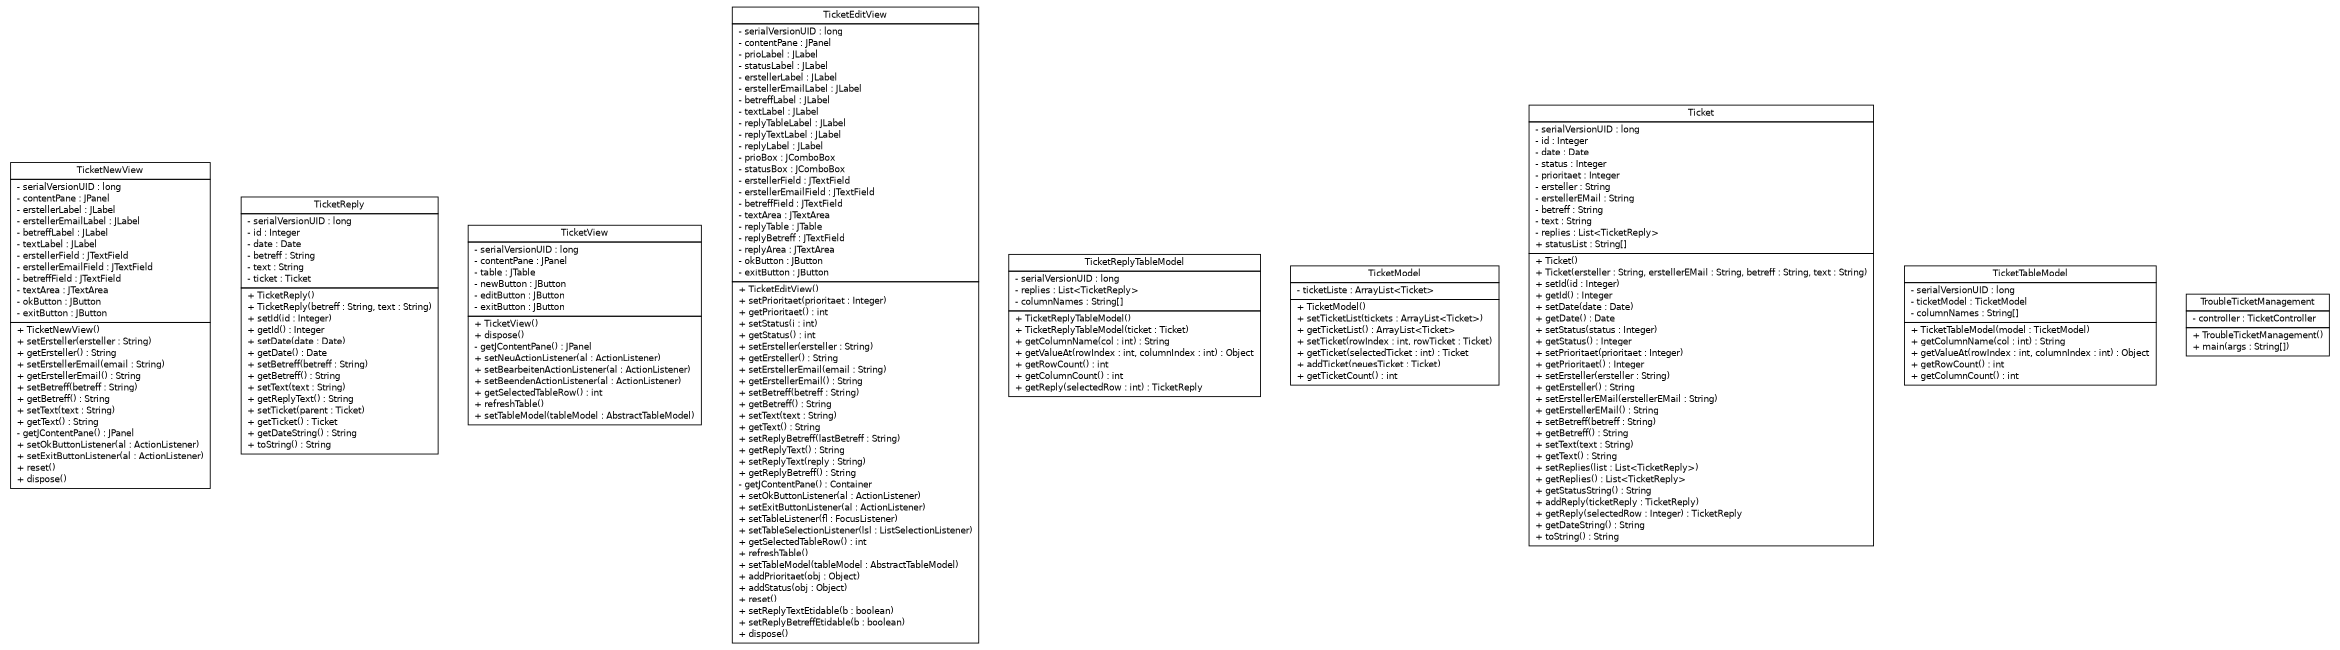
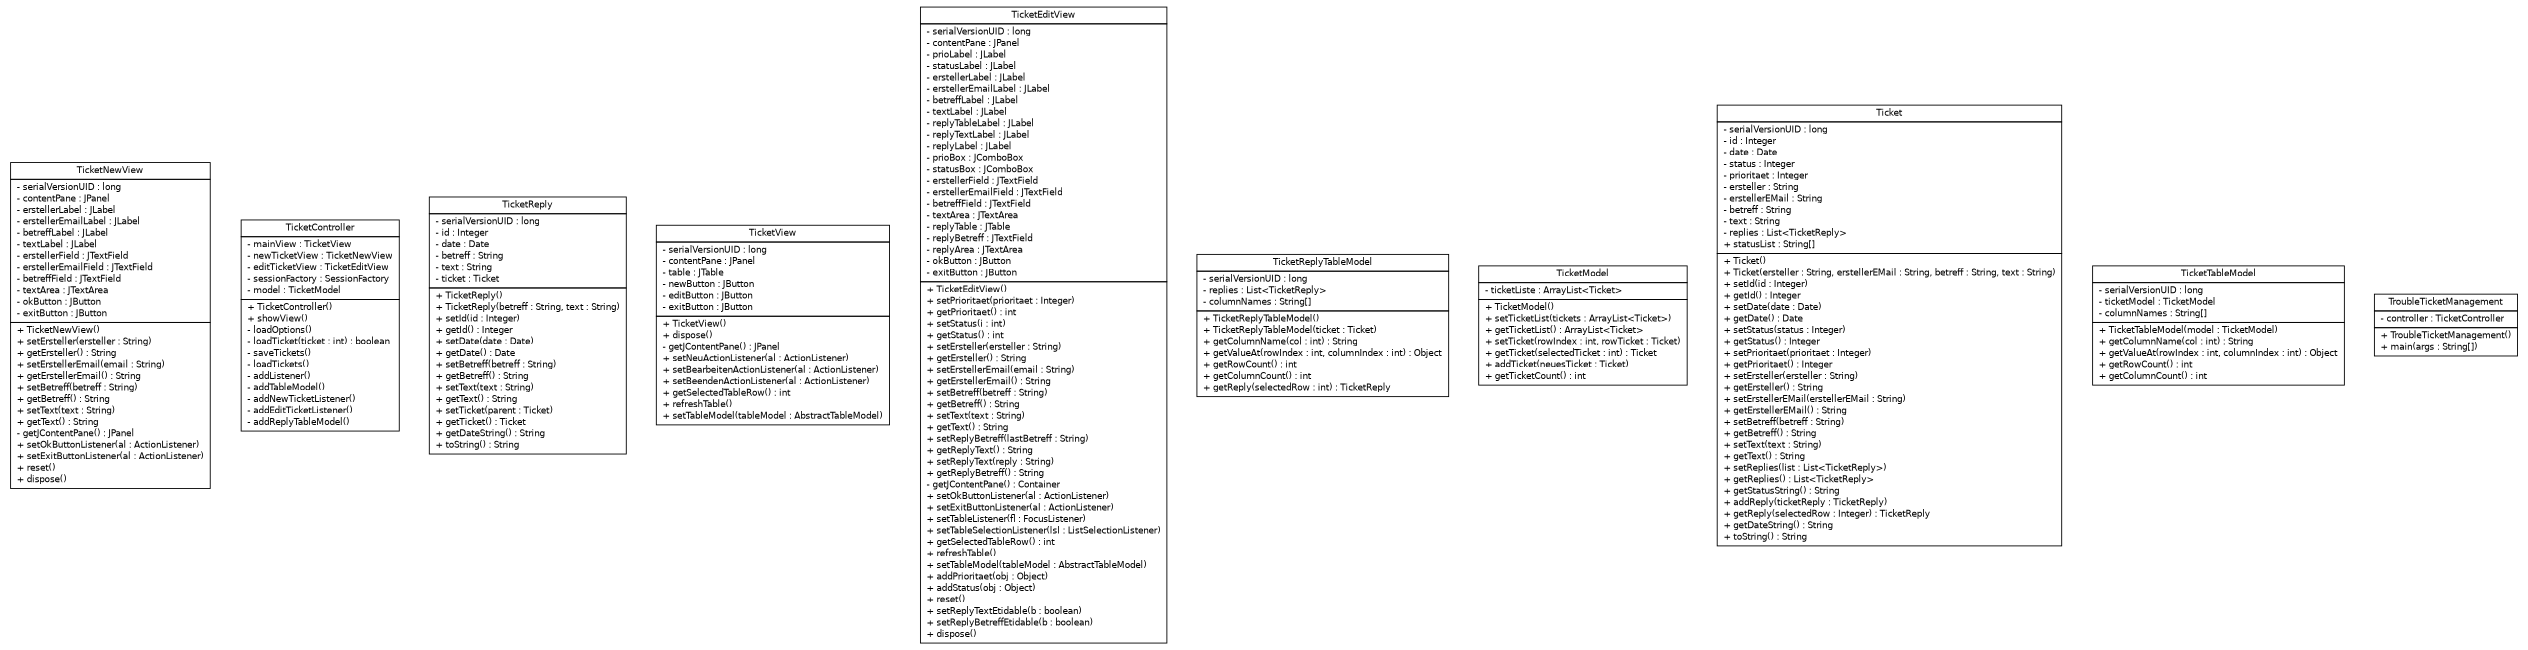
node "TicketController": added
node "TicketReply": text "+ getReplyText() : String" -> "+ getText() : String"
